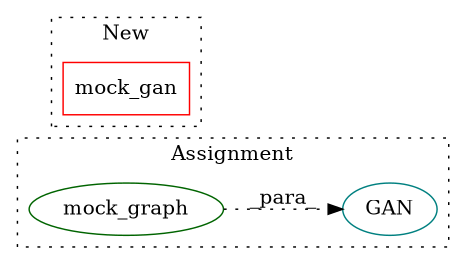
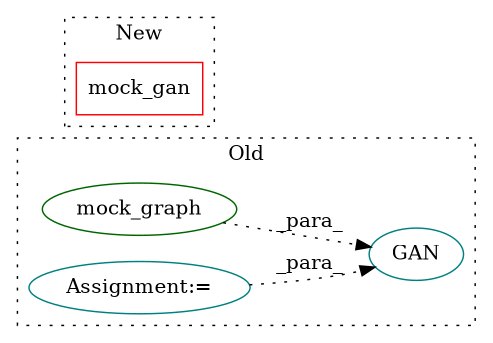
cluster "Assignment": label "Assignment" -> "Old"
node "Assignment:=": added
